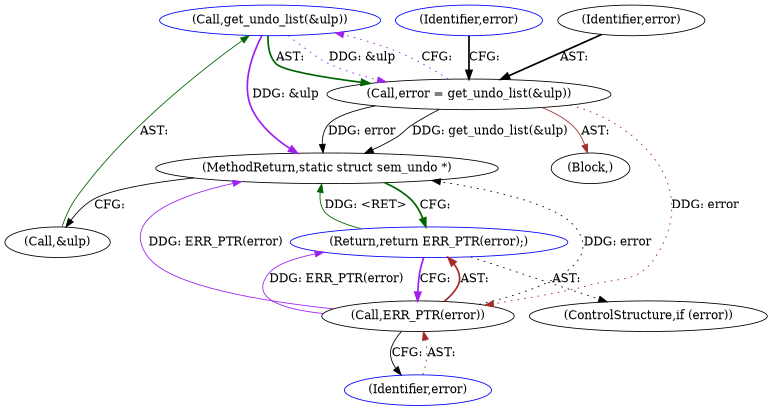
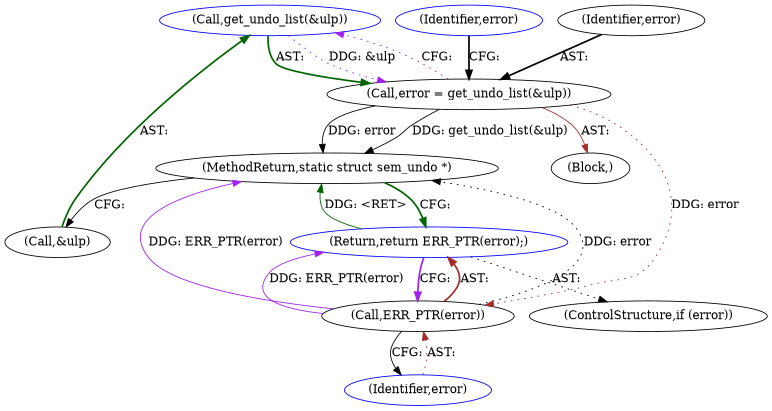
edge "(Call,get_undo_list(&ulp))" -> "(MethodReturn,static struct sem_undo *)": removed, label "DDG: &ulp"
edge "(Call,&ulp)" -> "(Call,get_undo_list(&ulp))": style solid -> bold
